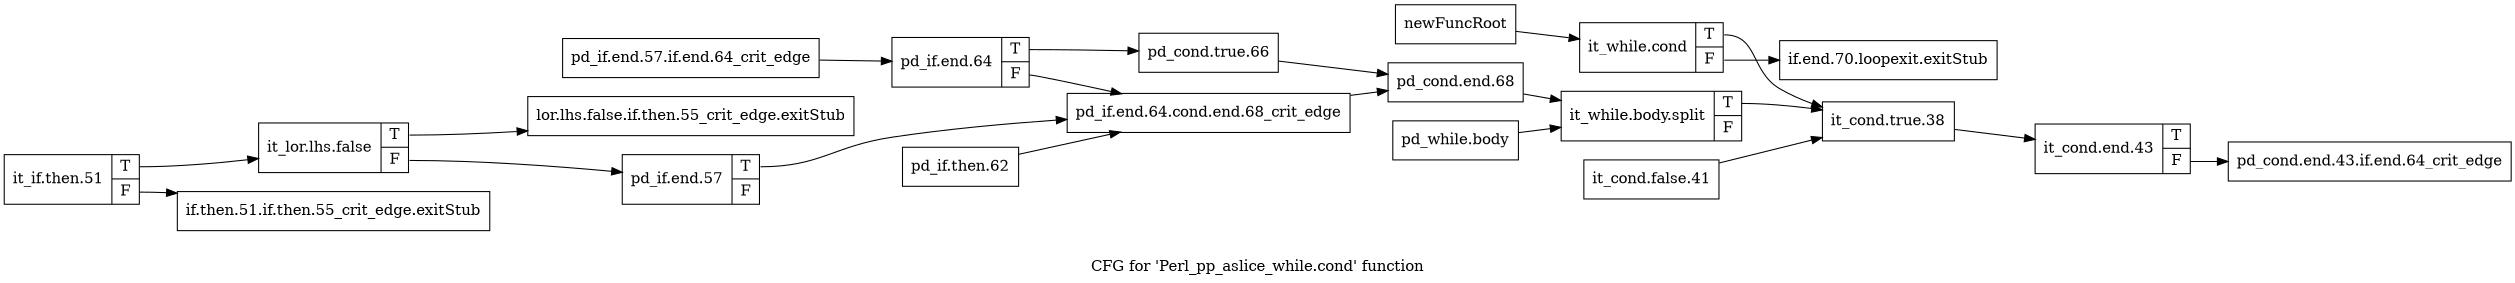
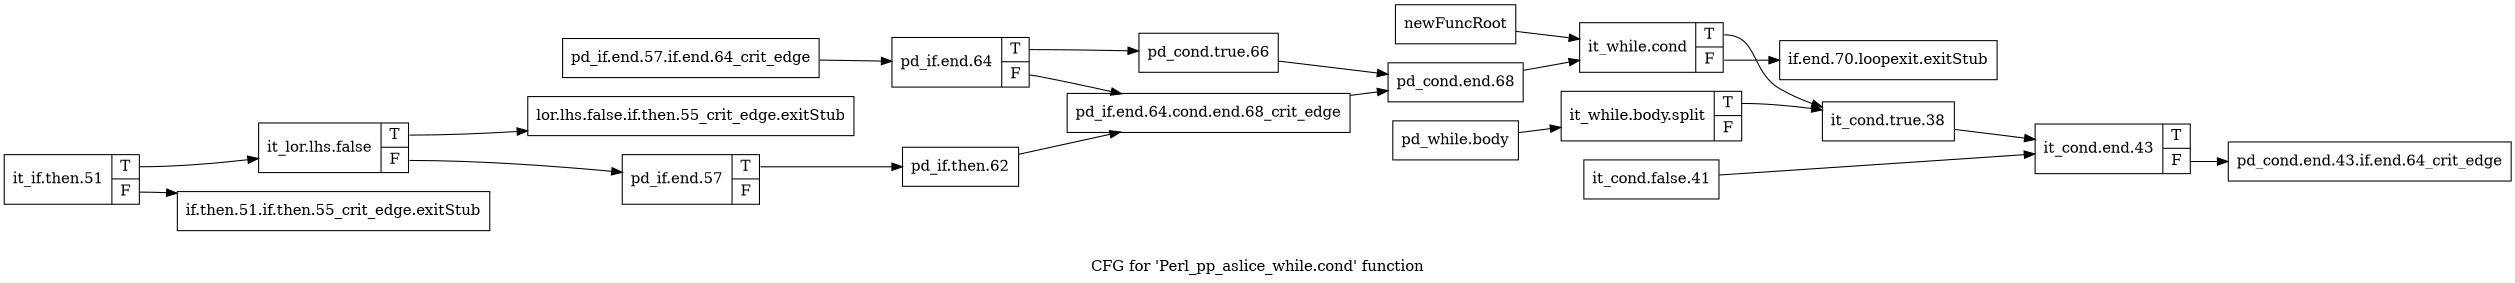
edge "pd_cond.end.68" -> "it_while.body.split": now "pd_cond.end.68" -> "it_while.cond"
edge "pd_if.end.57" -> "pd_if.end.64.cond.end.68_crit_edge": now "pd_if.end.57" -> "pd_if.then.62"
edge "it_cond.false.41" -> "it_cond.true.38": now "it_cond.false.41" -> "it_cond.end.43"
